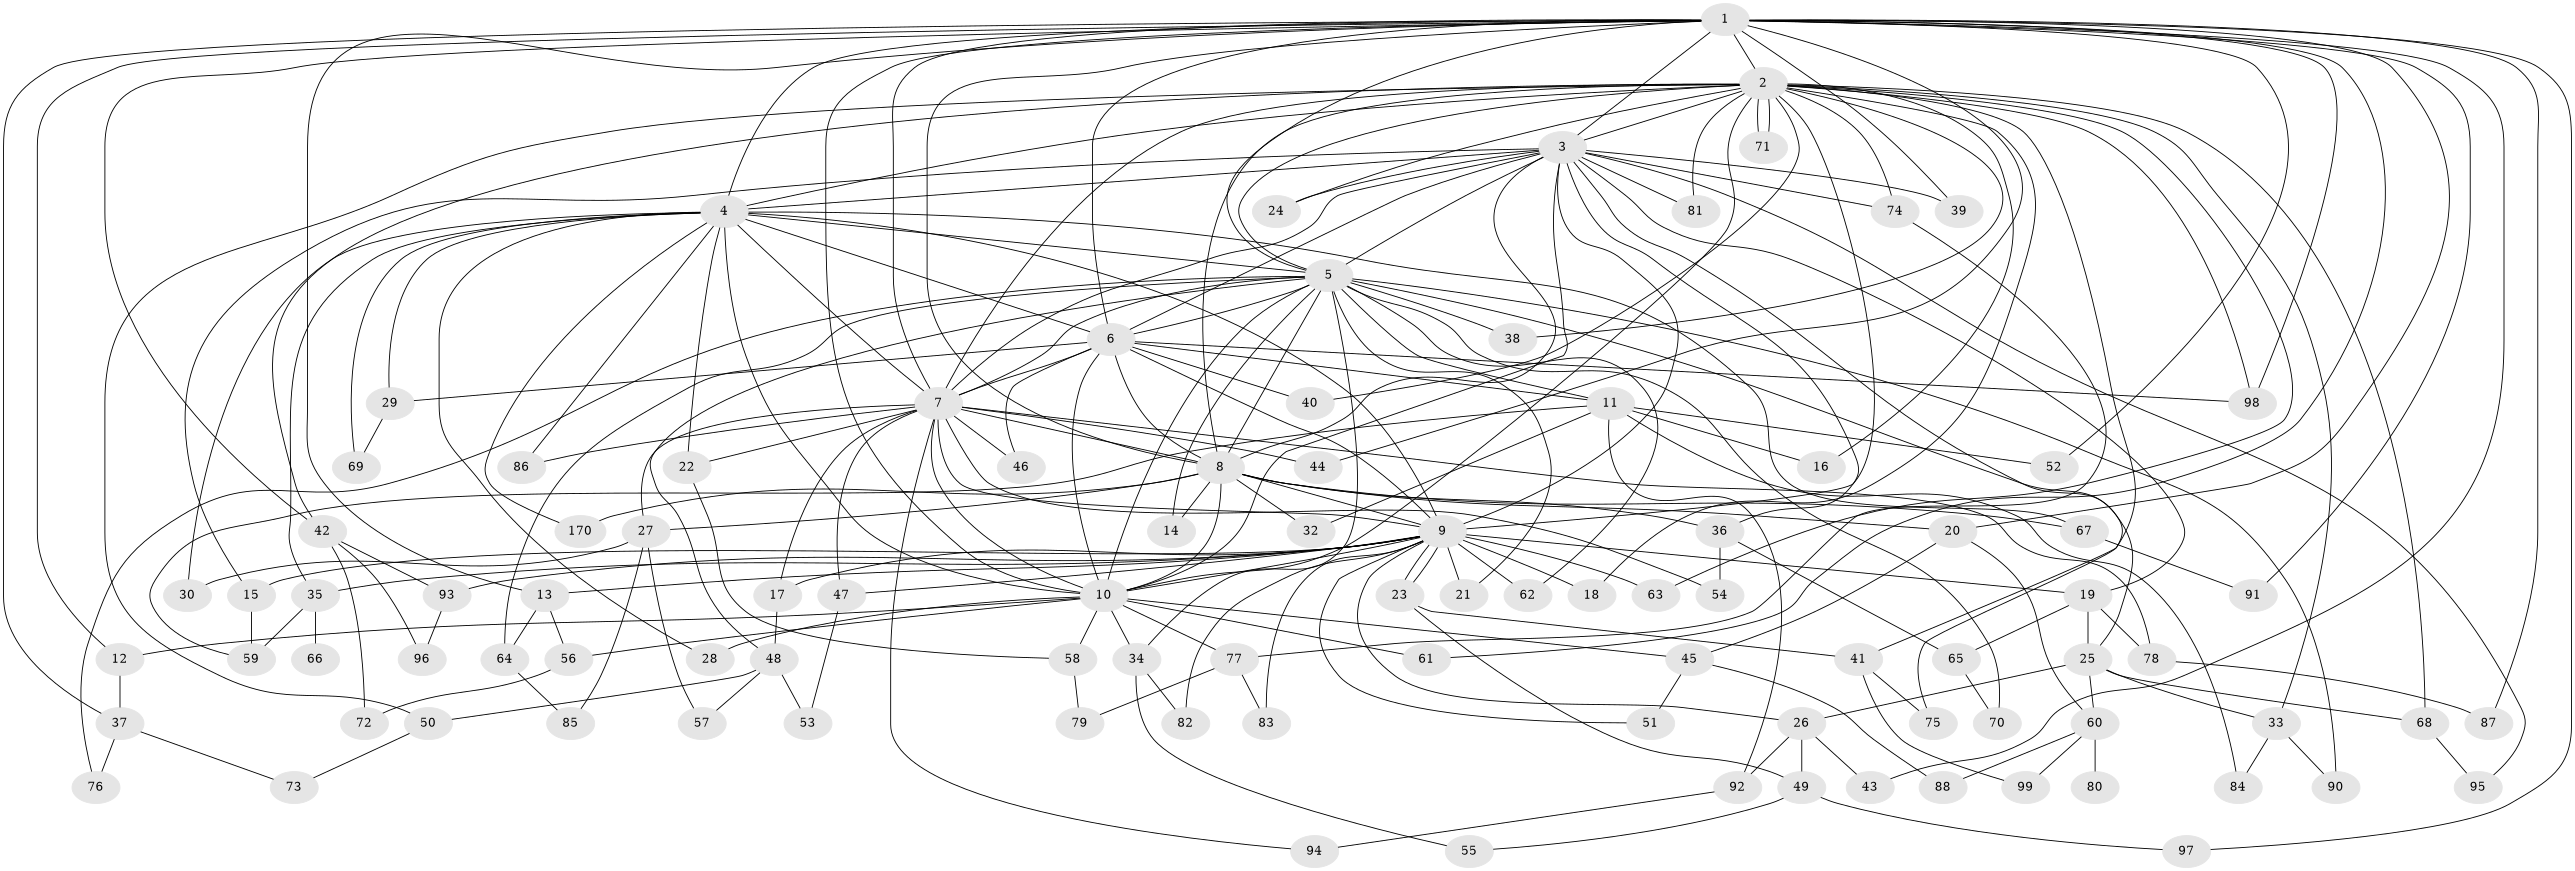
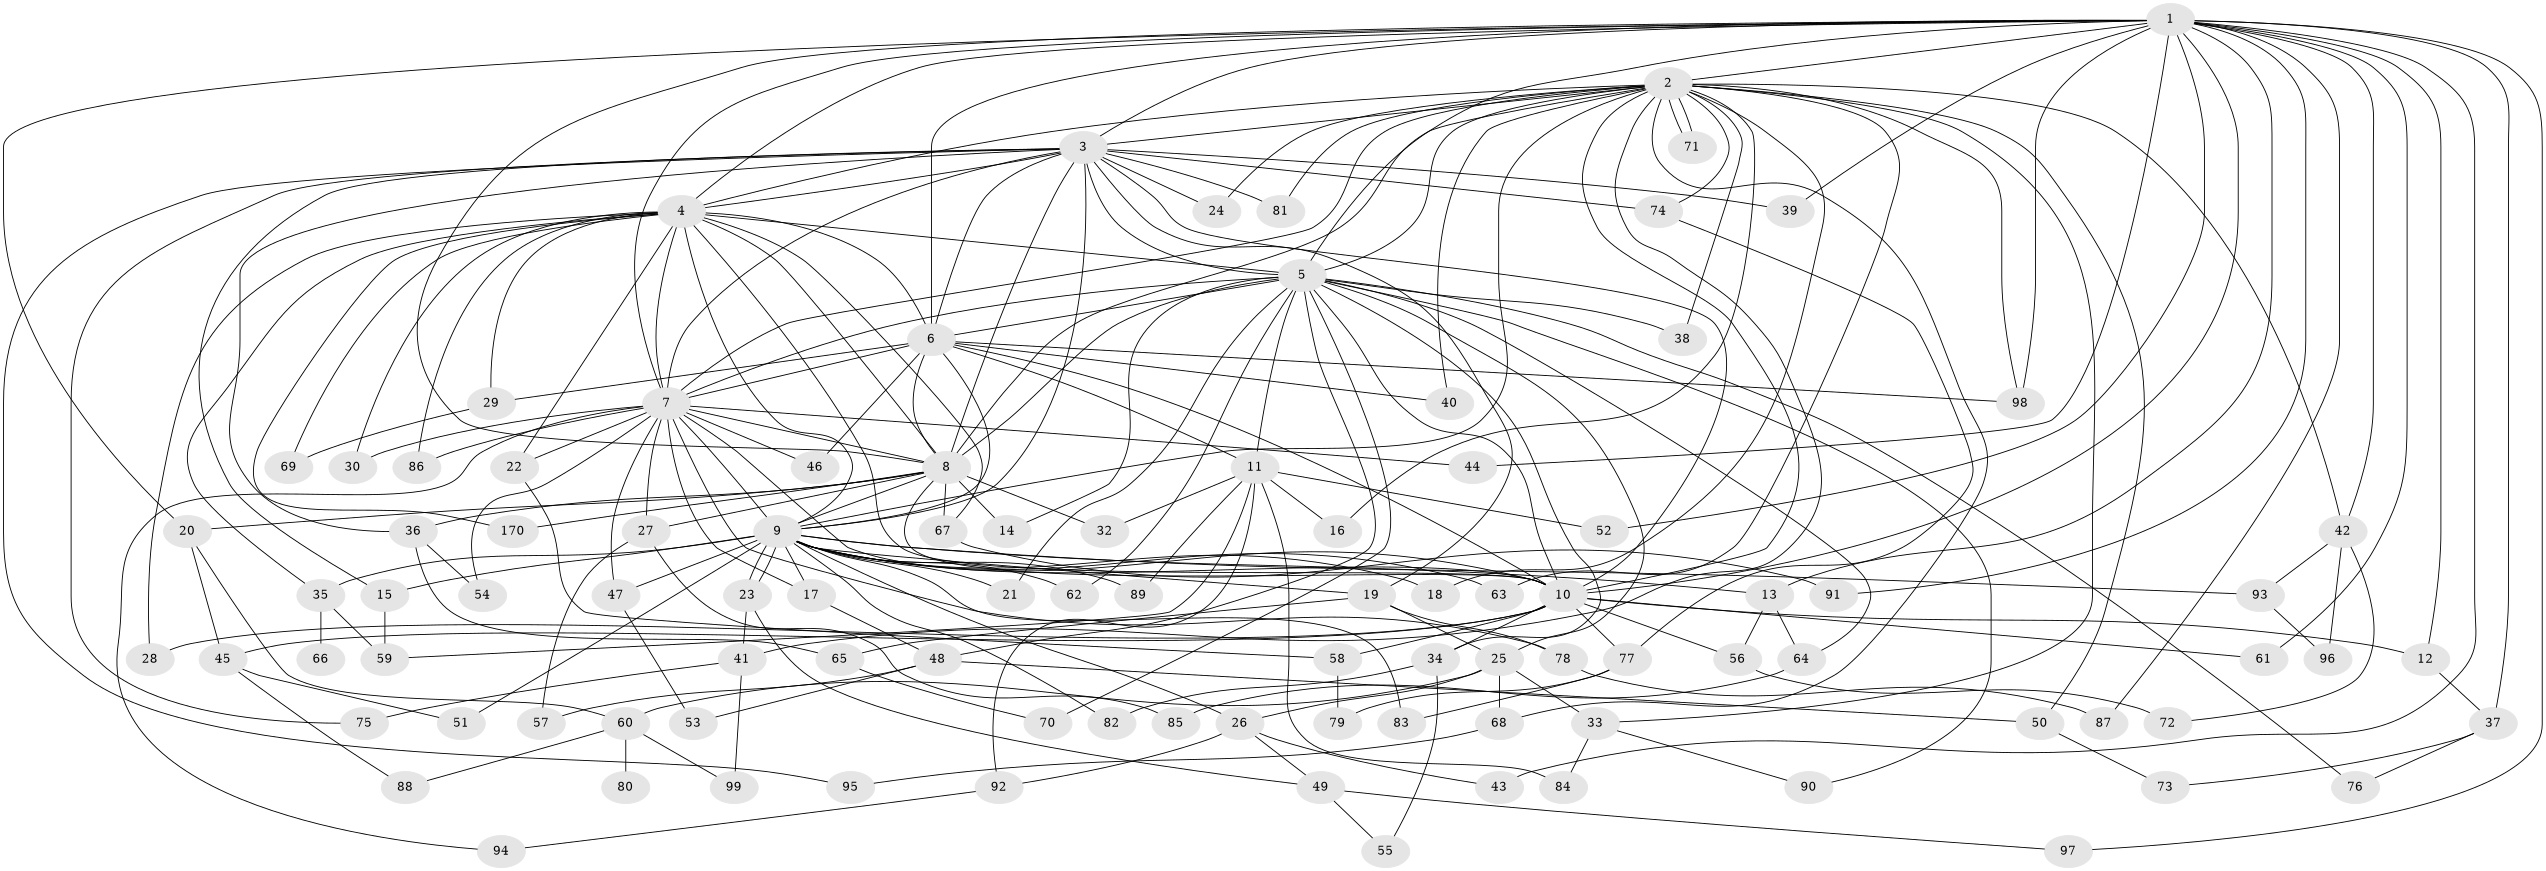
edge "4" -- "8": added
edge "27" -- "30": now "7" -- "30"
node "89": added
